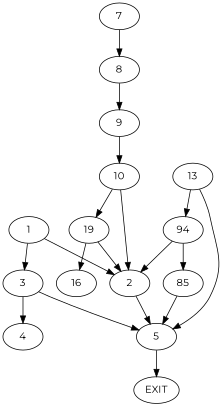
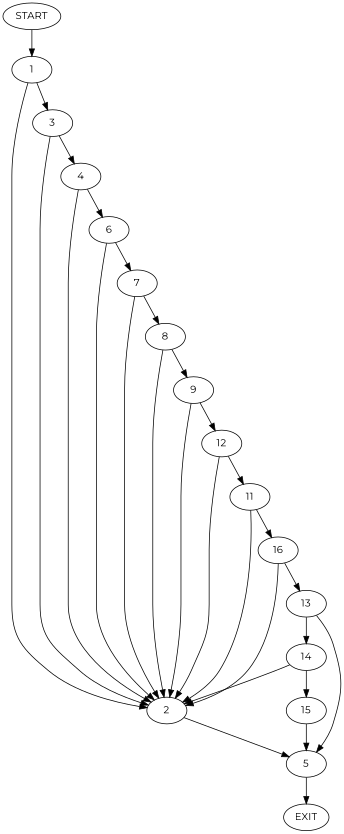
node "START": added
node "10": label "10" -> "12"
node "19": label "19" -> "11"
node "6": added
node "94": label "94" -> "14"
node "85": label "85" -> "15"
edge "3" -> "5": now "3" -> "2"
edge "4" -> "2": added
edge "7" -> "2": added
edge "8" -> "2": added
edge "9" -> "2": added
edge "16" -> "13": added
edge "16" -> "2": added
